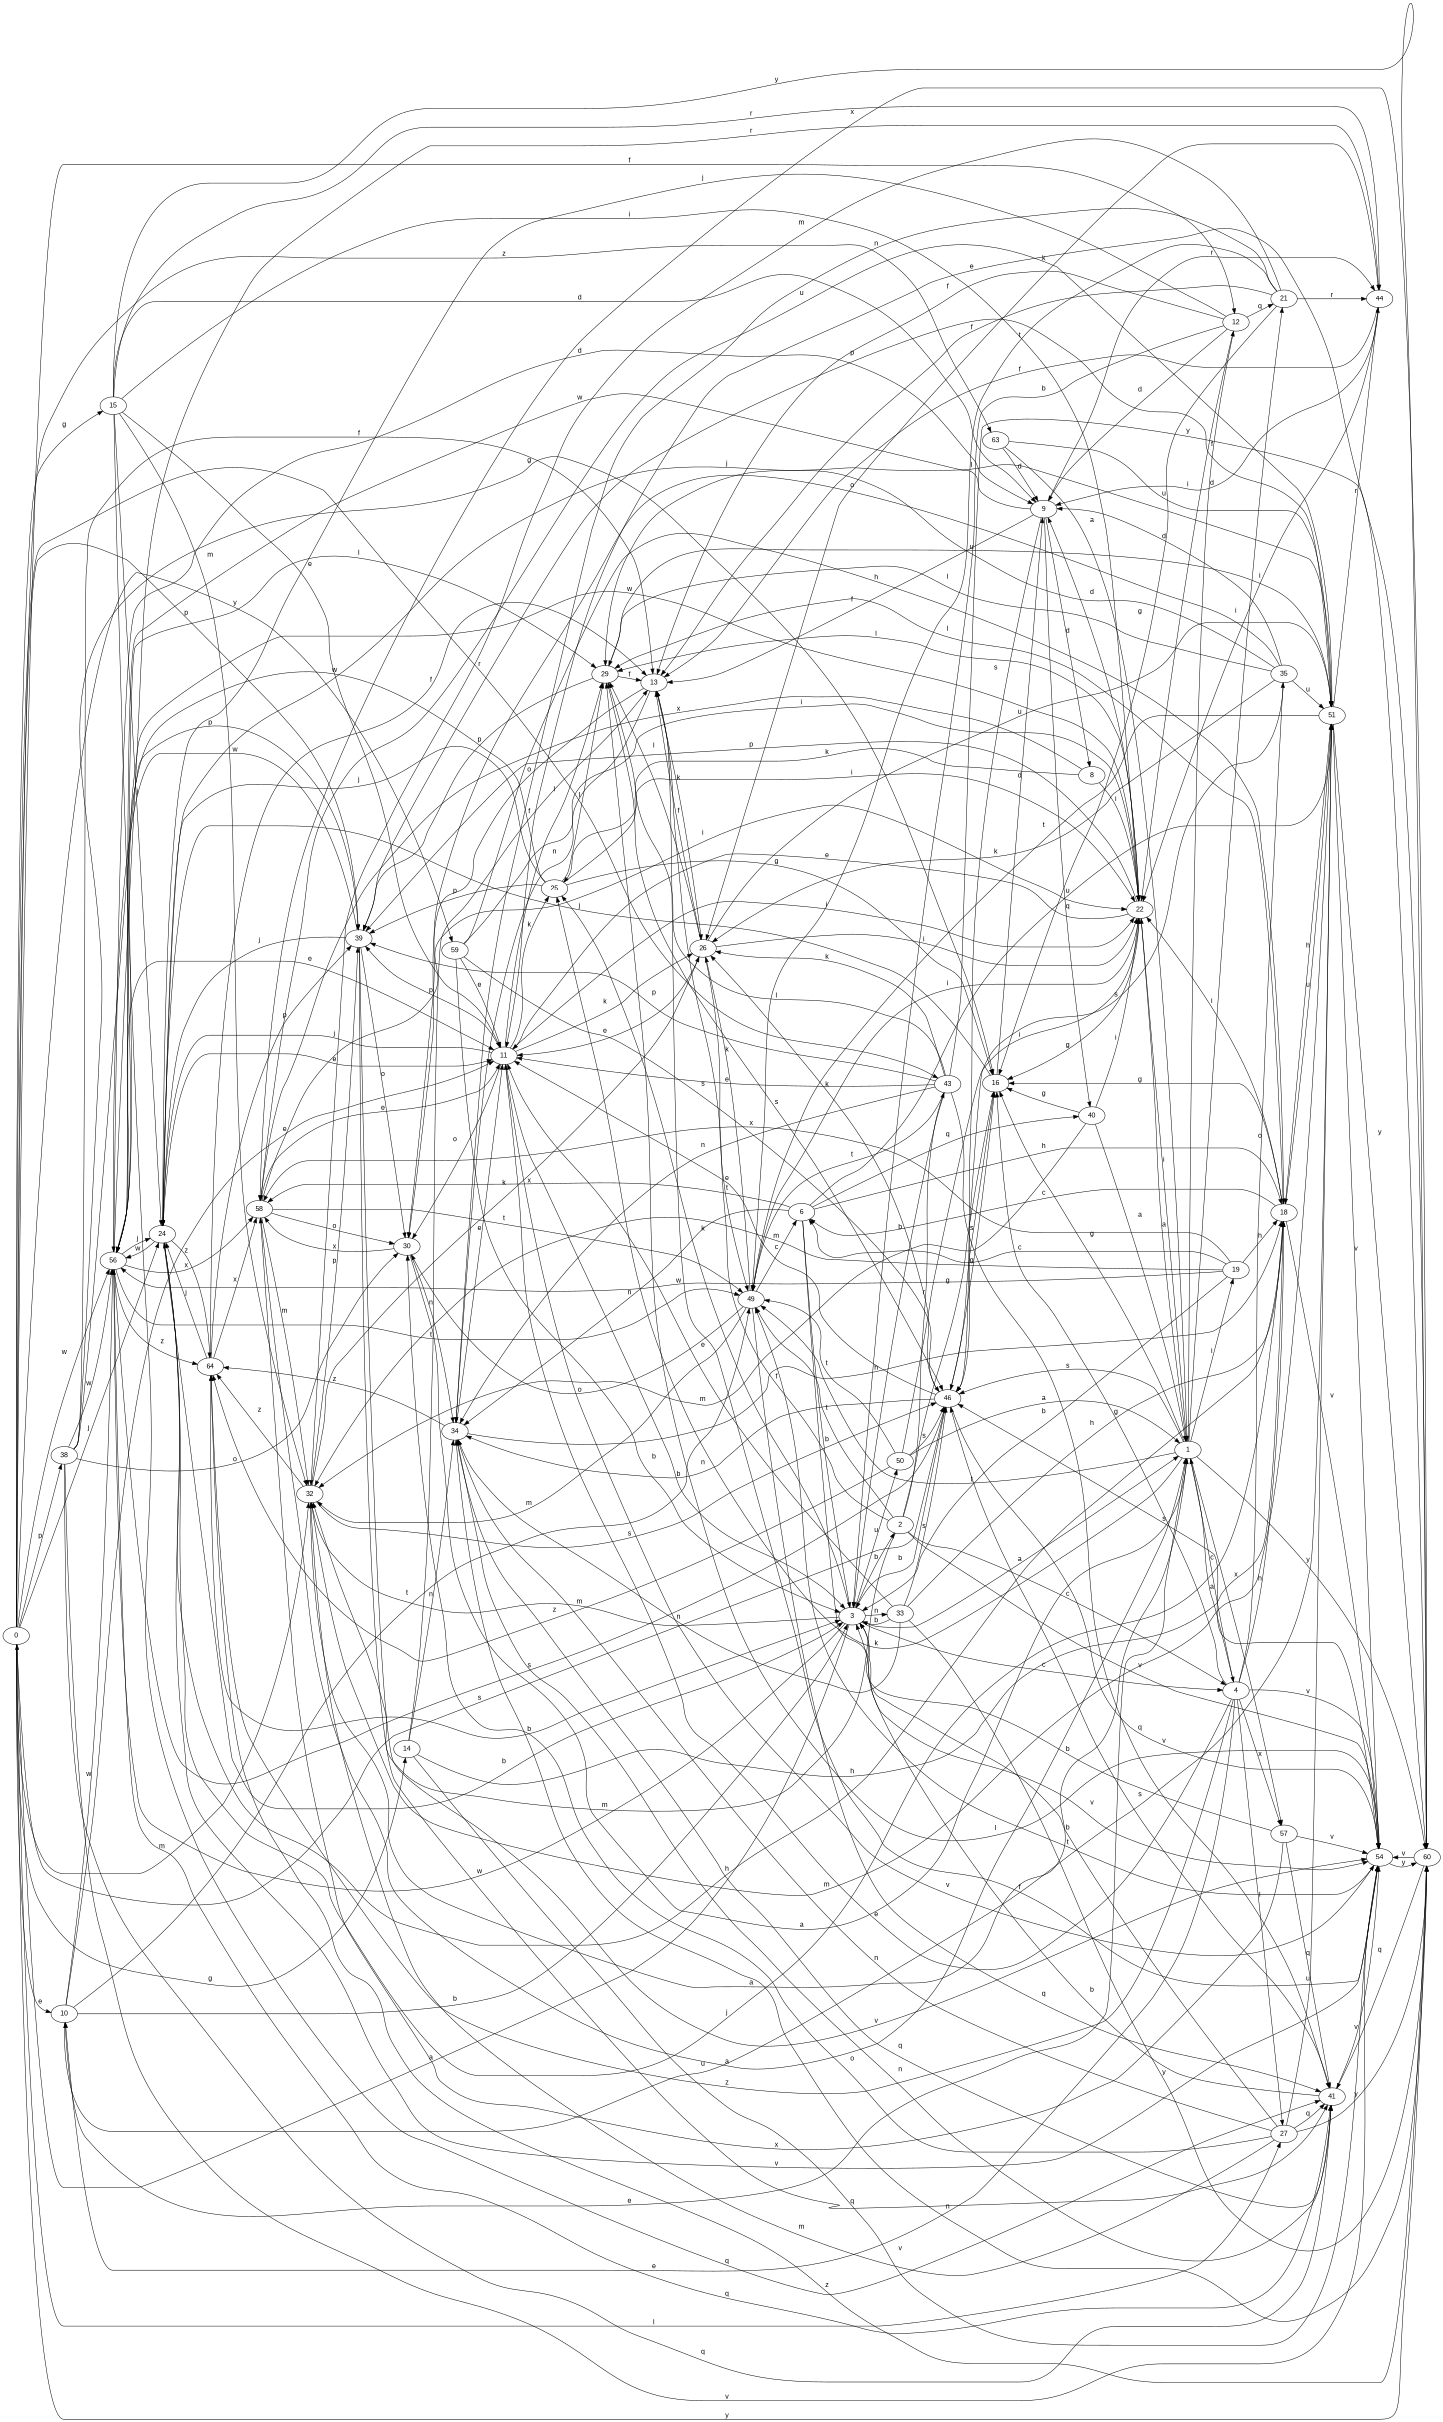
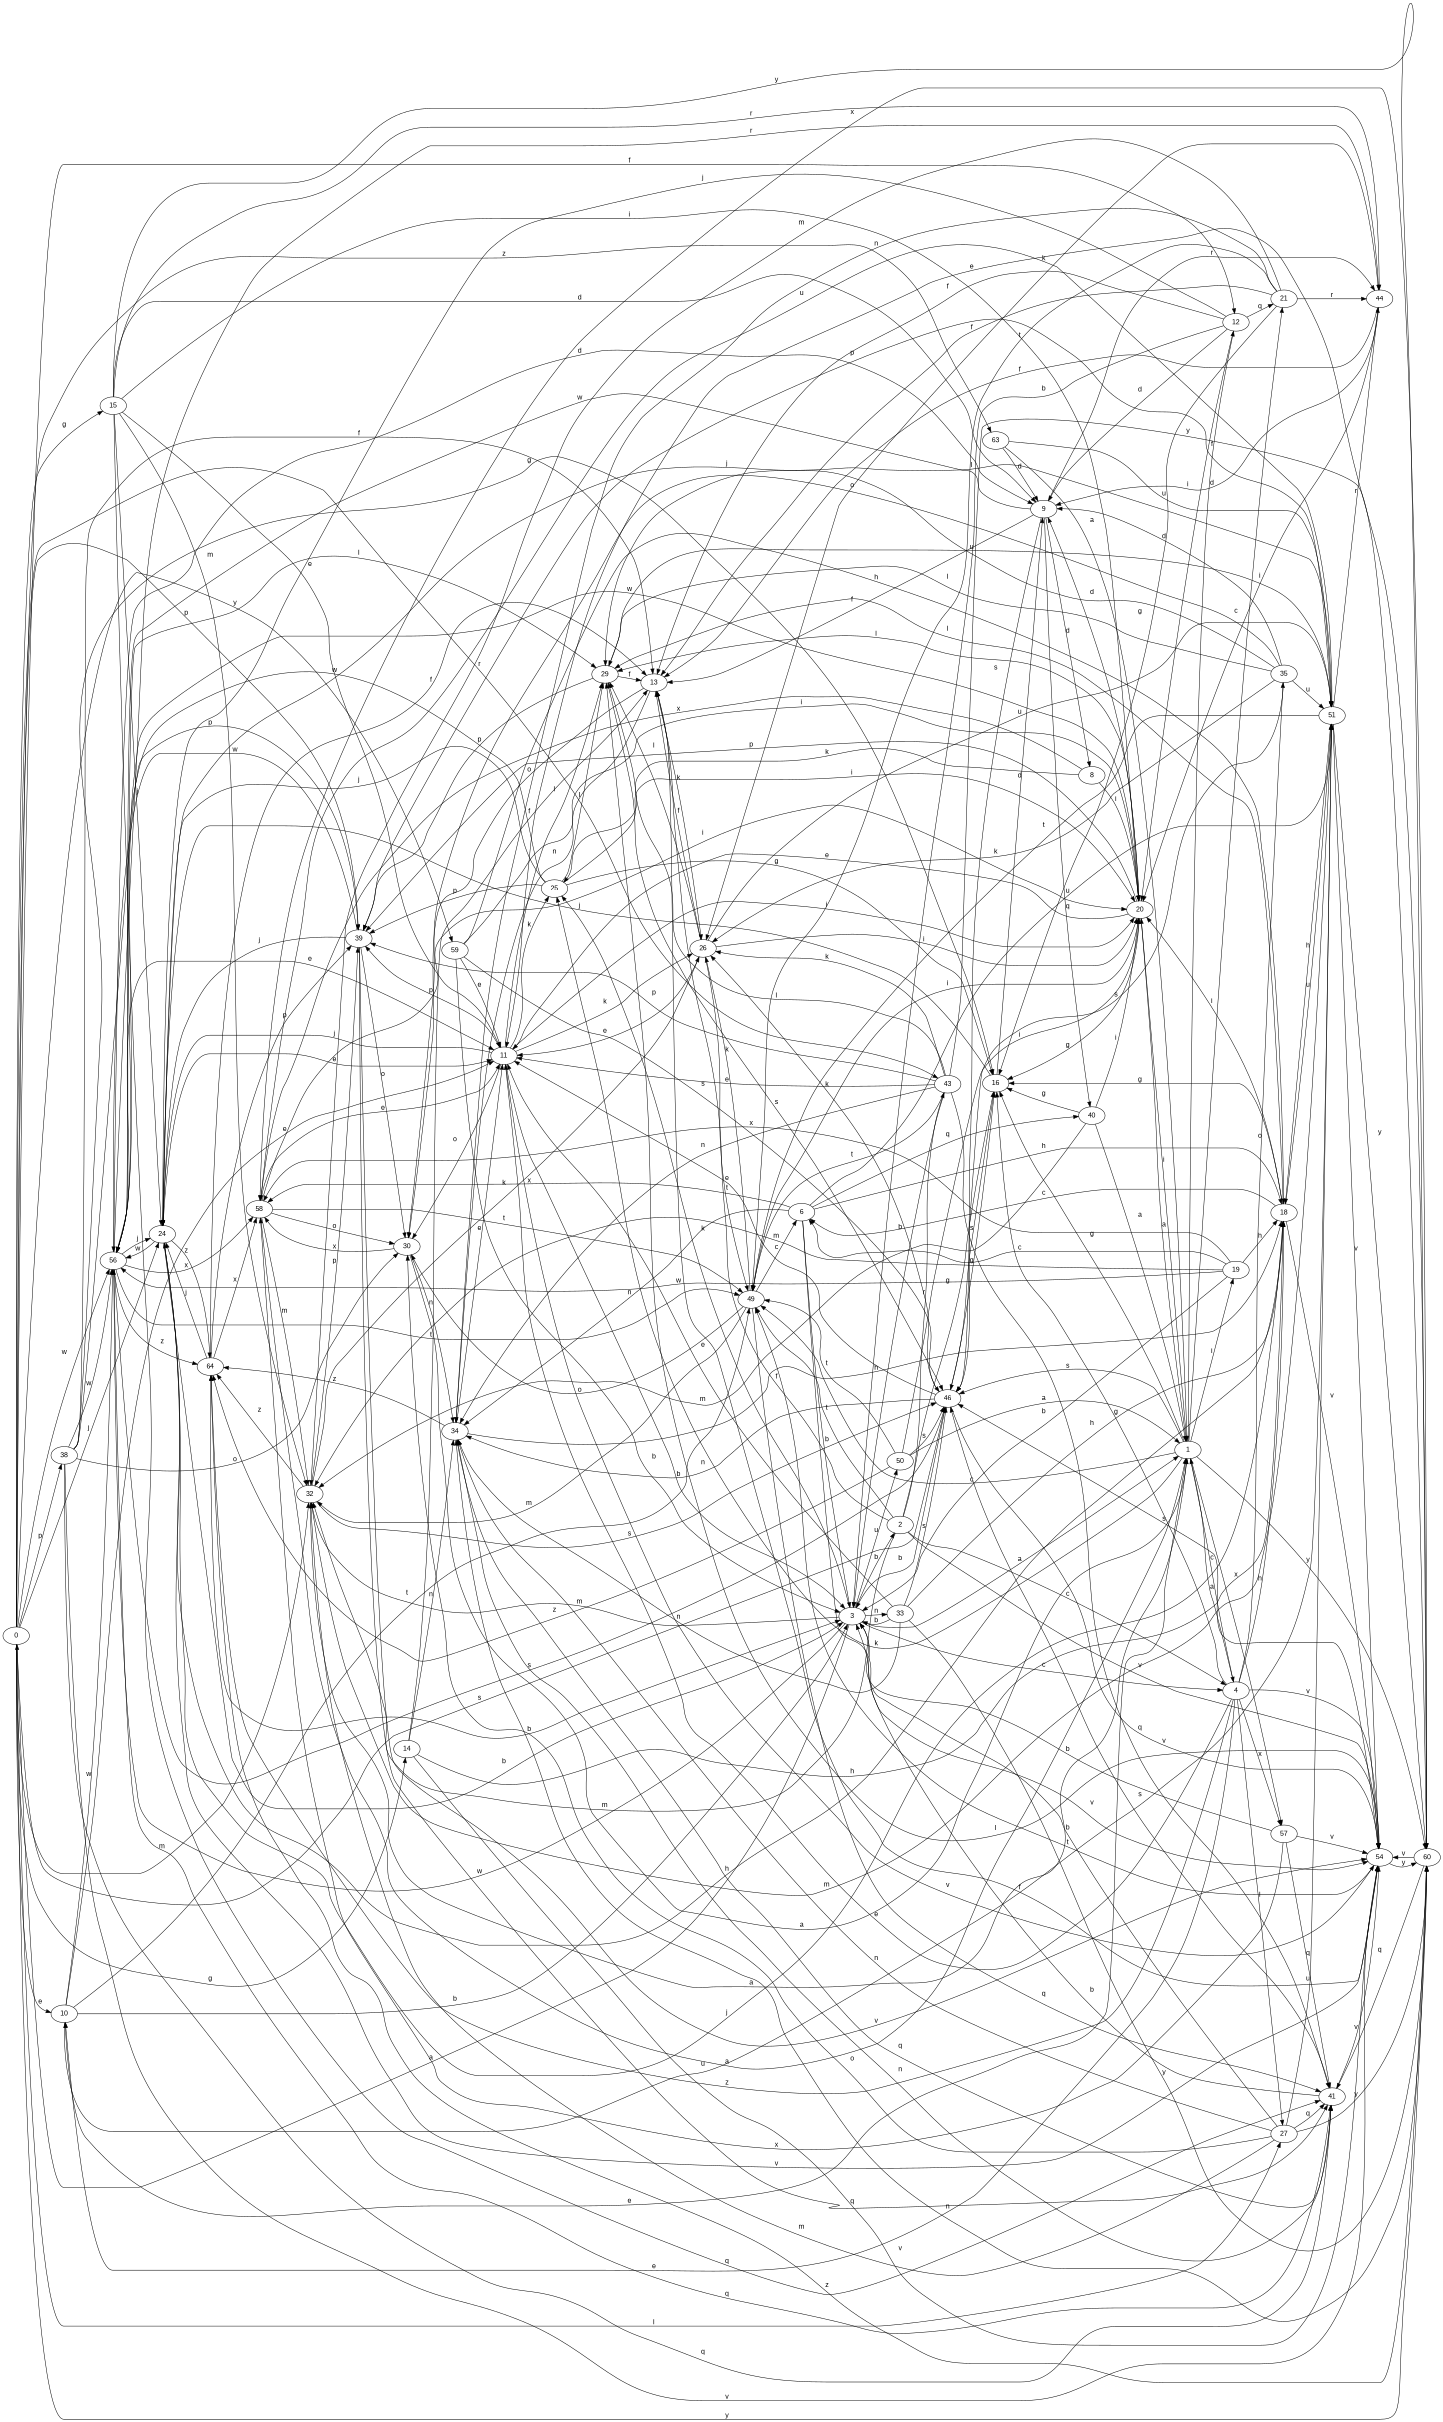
edge "1" -> "21": label "i" -> "c"
node "22": label "22" -> "20"
edge "1" -> "49": label "t" -> "c"
